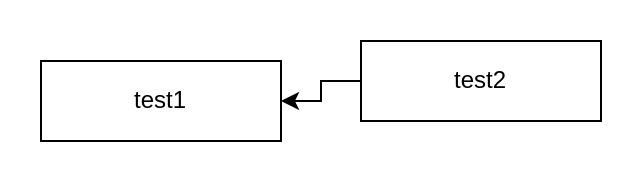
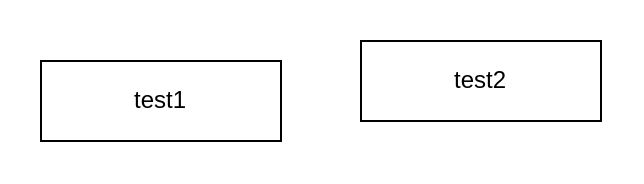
edge "test2" -> "test1": removed
